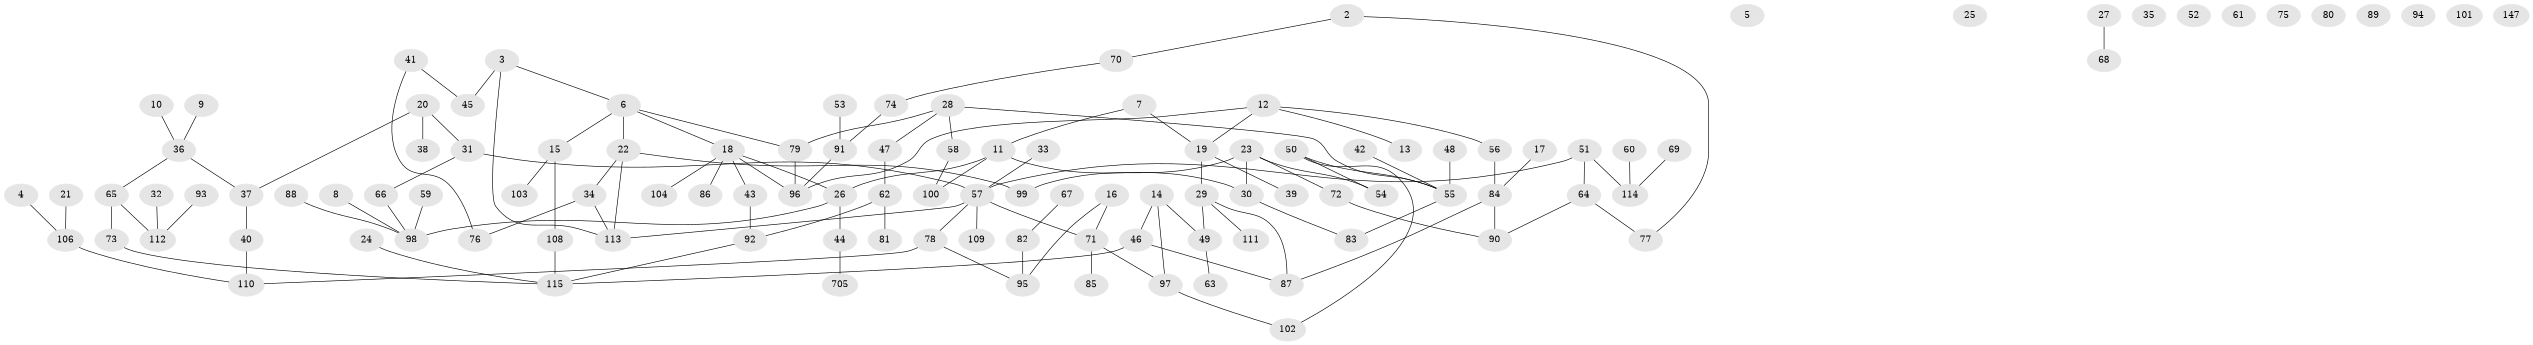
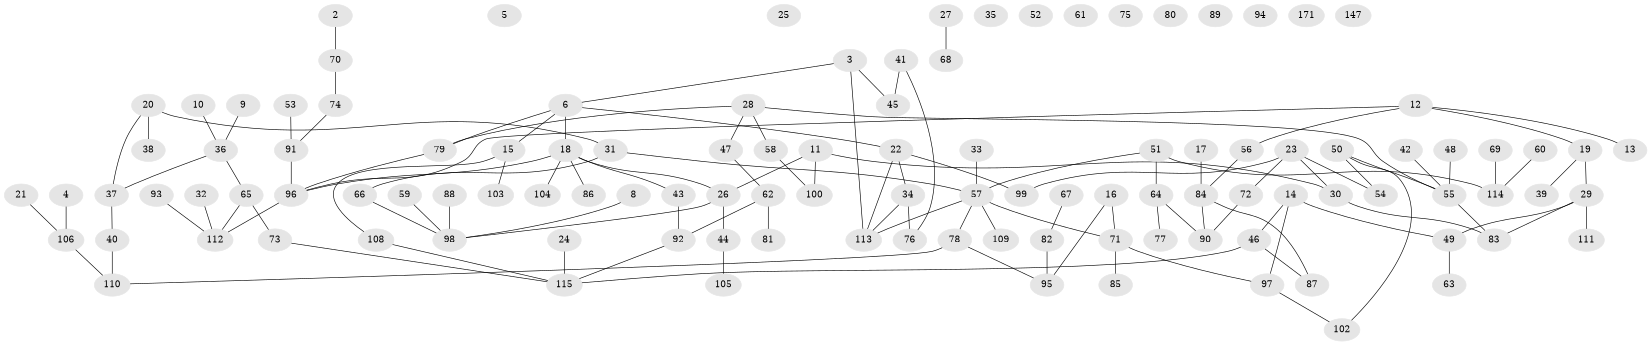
node "101": label "101" -> "171"
edge "2" -- "77": removed
node "7": removed
edge "96" -- "112": added
edge "29" -- "87": now "29" -- "83"
node "705": label "705" -> "105"
